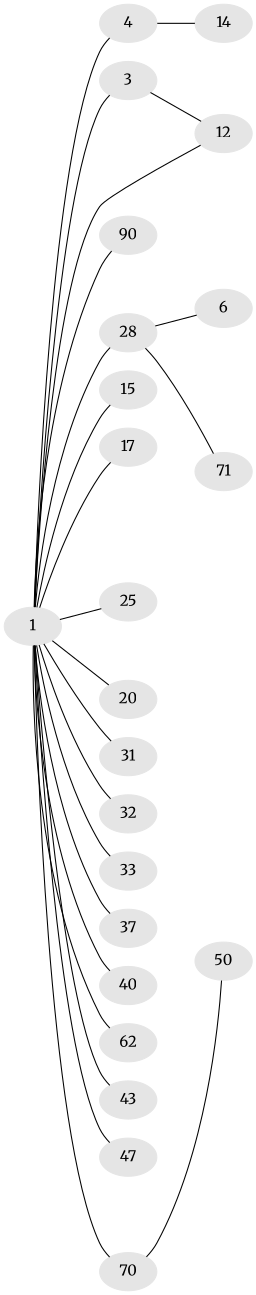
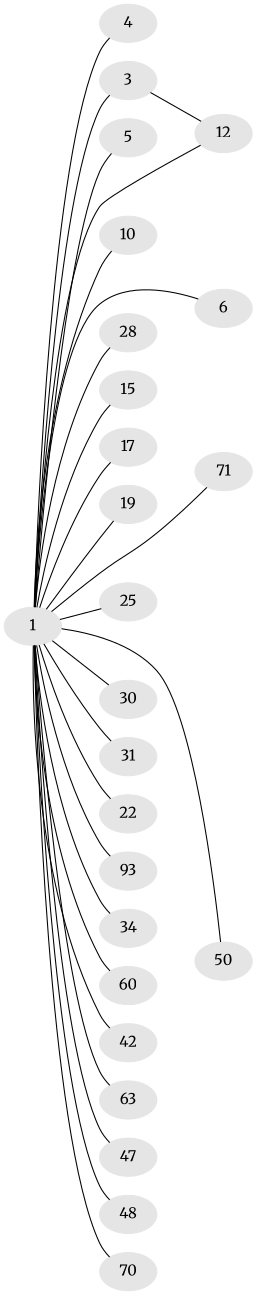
node "14": removed
node "5": added
node "90": label "90" -> "10"
edge "6" -- "28": now "6" -- "1"
edge "28" -- "71": now "1" -- "71"
node "19": added
node "20": label "20" -> "30"
node "32": label "32" -> "22"
node "33": label "33" -> "93"
node "37": label "37" -> "34"
node "40": label "40" -> "60"
node "62": label "62" -> "42"
node "43": label "43" -> "63"
edge "50" -- "70": now "50" -- "1"
node "48": added
